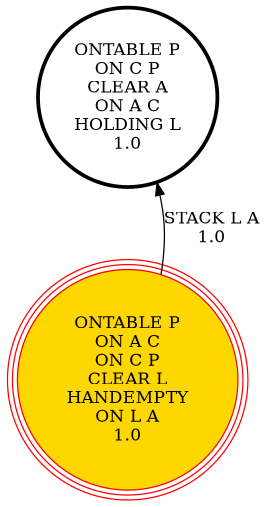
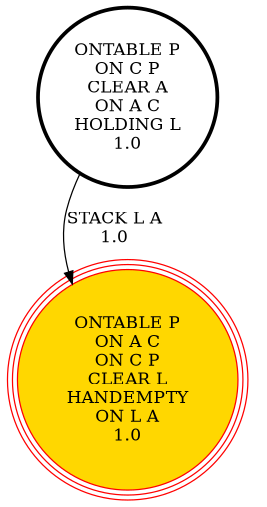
edge "ONTABLE P ON A C ON C P CLEAR L HANDEMPTY ON L A 1.0" -> "ONTABLE P ON C P CLEAR A ON A C HOLDING L 1.0": reversed
